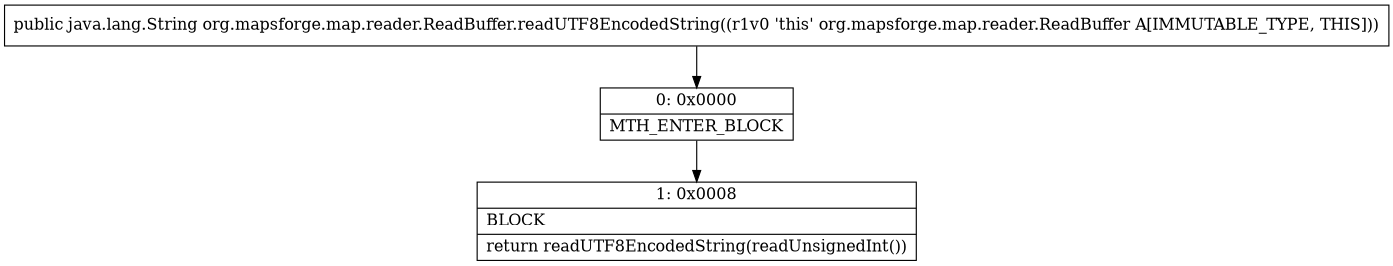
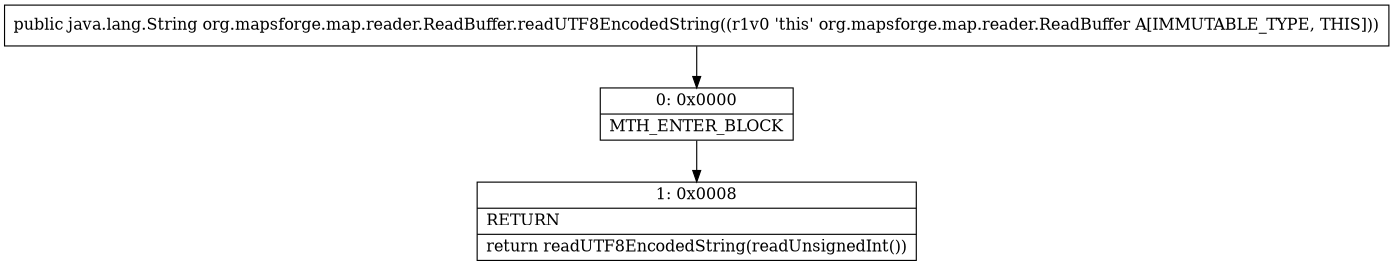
node "1: 0x0008": text "BLOCK" -> "RETURN"
